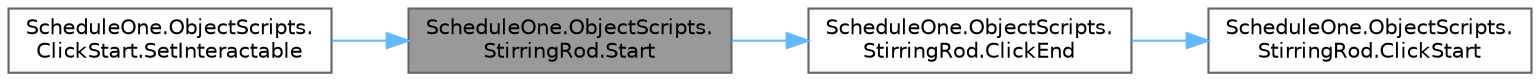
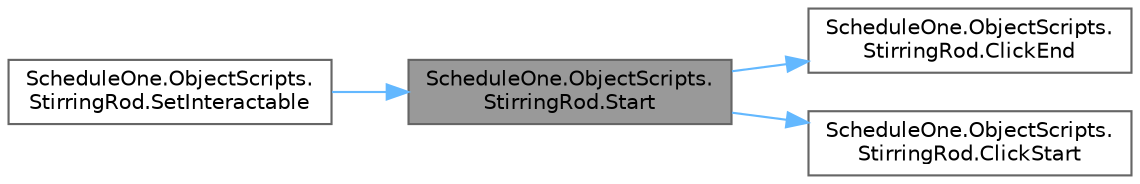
node "ScheduleOne.ObjectScripts. ClickStart.SetInteractable": label "ScheduleOne.ObjectScripts. ClickStart.SetInteractable" -> "ScheduleOne.ObjectScripts. StirringRod.SetInteractable"
edge "ScheduleOne.ObjectScripts. StirringRod.ClickEnd" -> "ScheduleOne.ObjectScripts. StirringRod.ClickStart": now "ScheduleOne.ObjectScripts. StirringRod.Start" -> "ScheduleOne.ObjectScripts. StirringRod.ClickStart"
